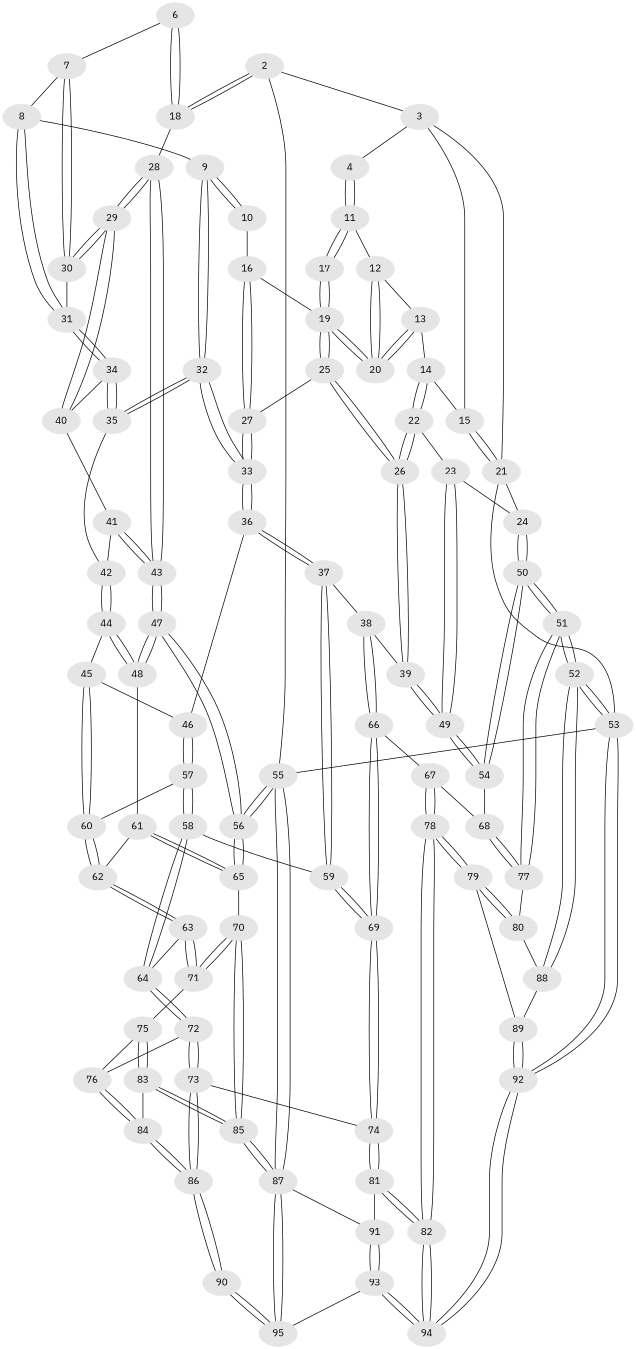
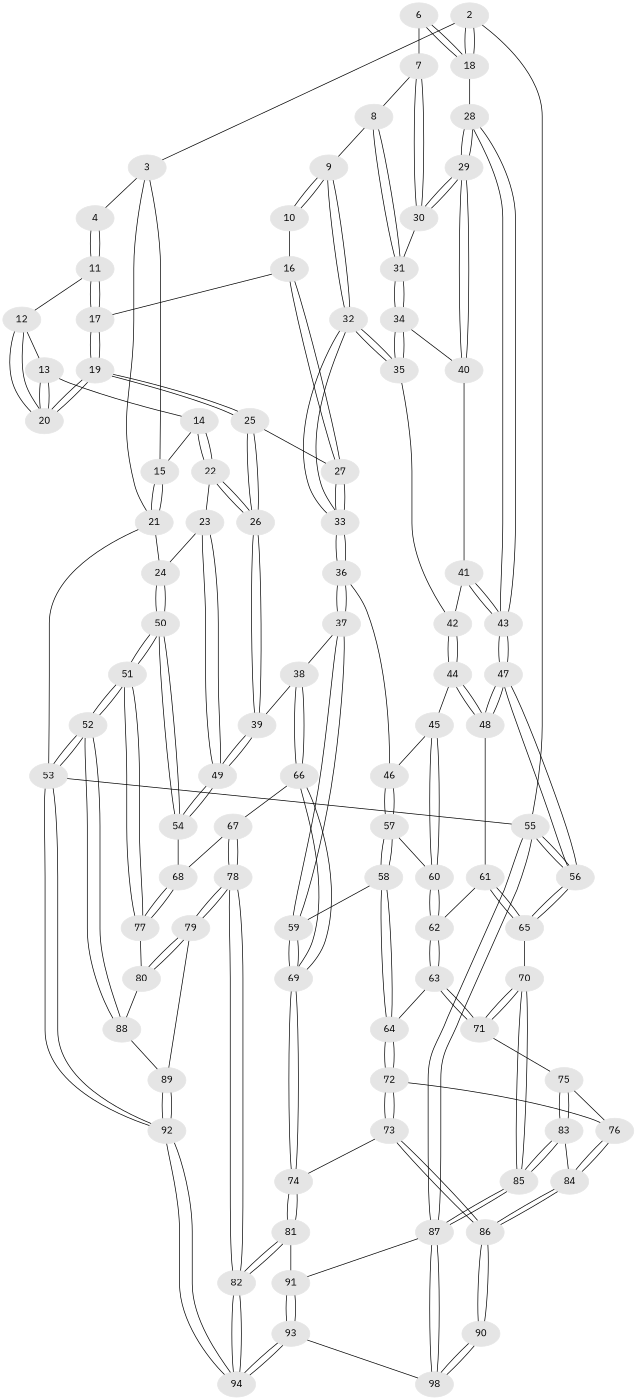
edge "16" -- "19": now "16" -- "17"
node "95": label "95" -> "98"
